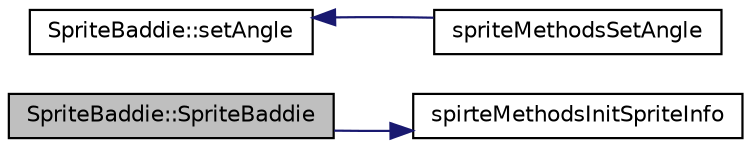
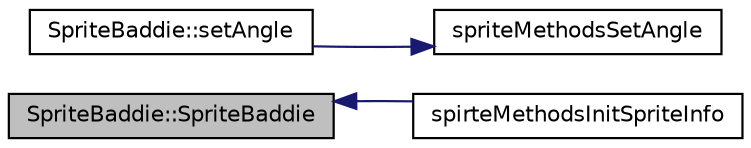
edge "spriteMethodsSetAngle" -> "SpriteBaddie::setAngle": reversed
edge "SpriteBaddie::SpriteBaddie" -> "spirteMethodsInitSpriteInfo": reversed
